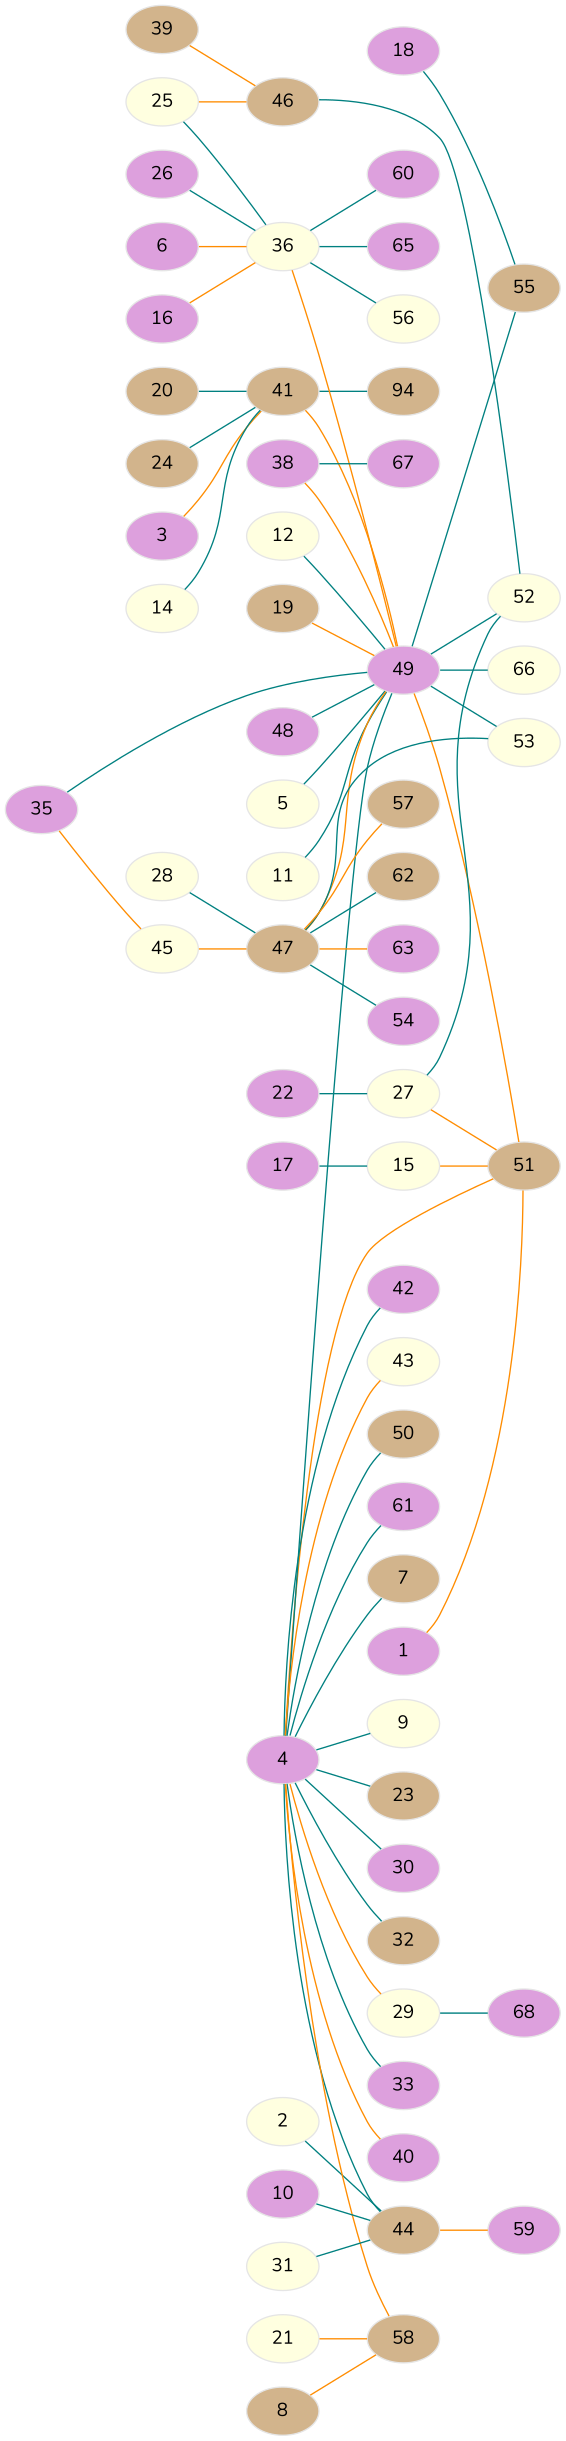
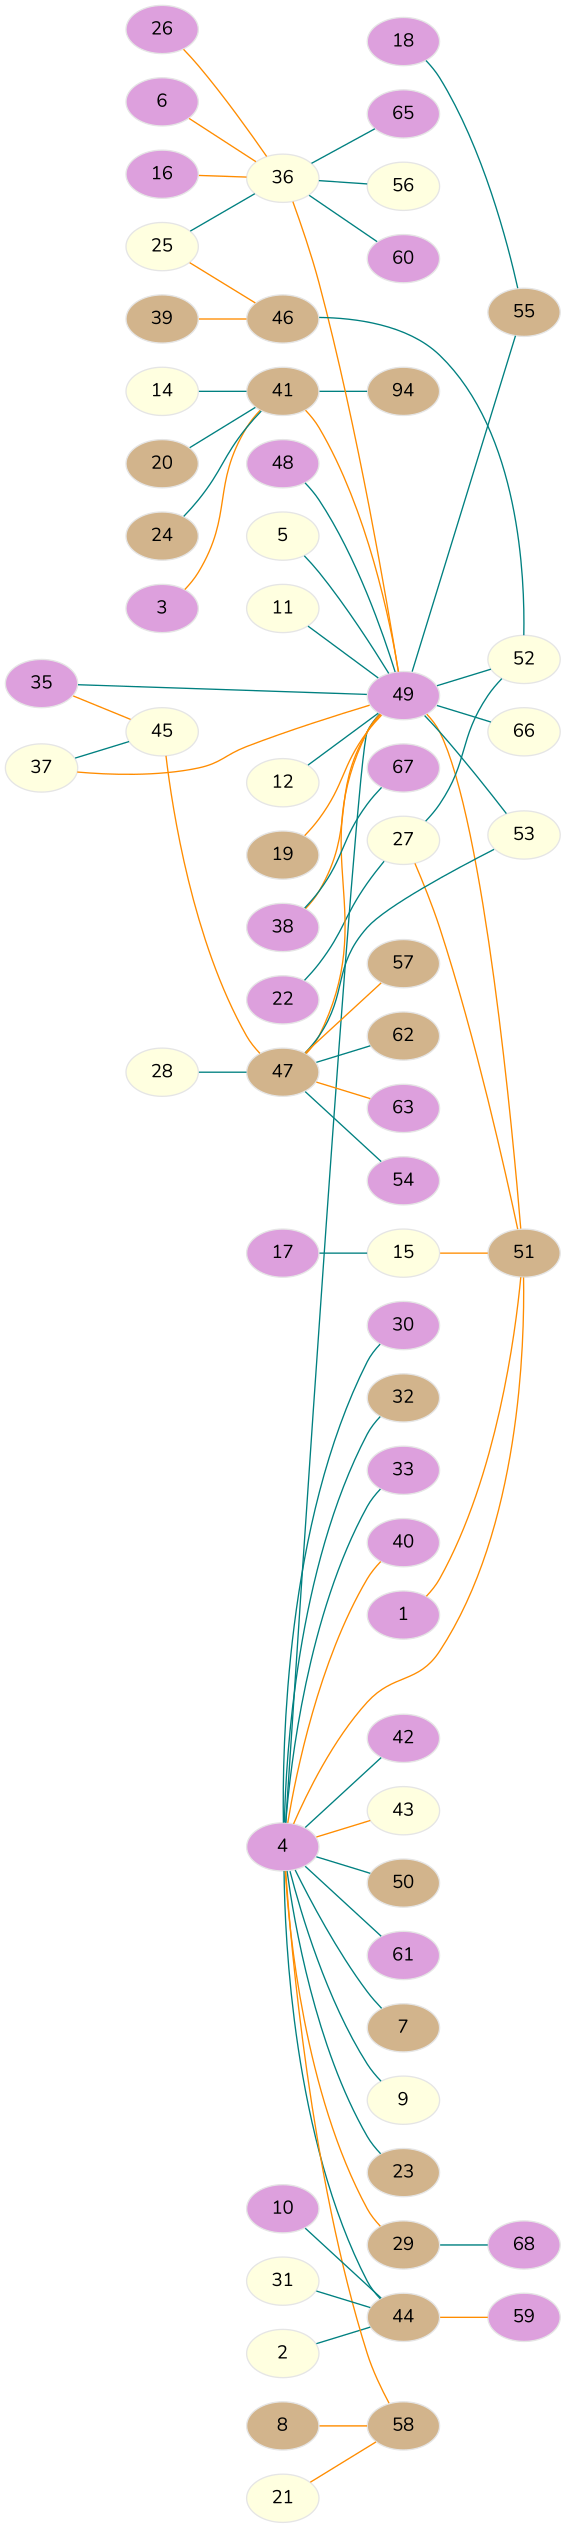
edge "26" -- "36": color teal -> darkorange
node "37": added
node "29": fillcolor lightyellow -> tan
